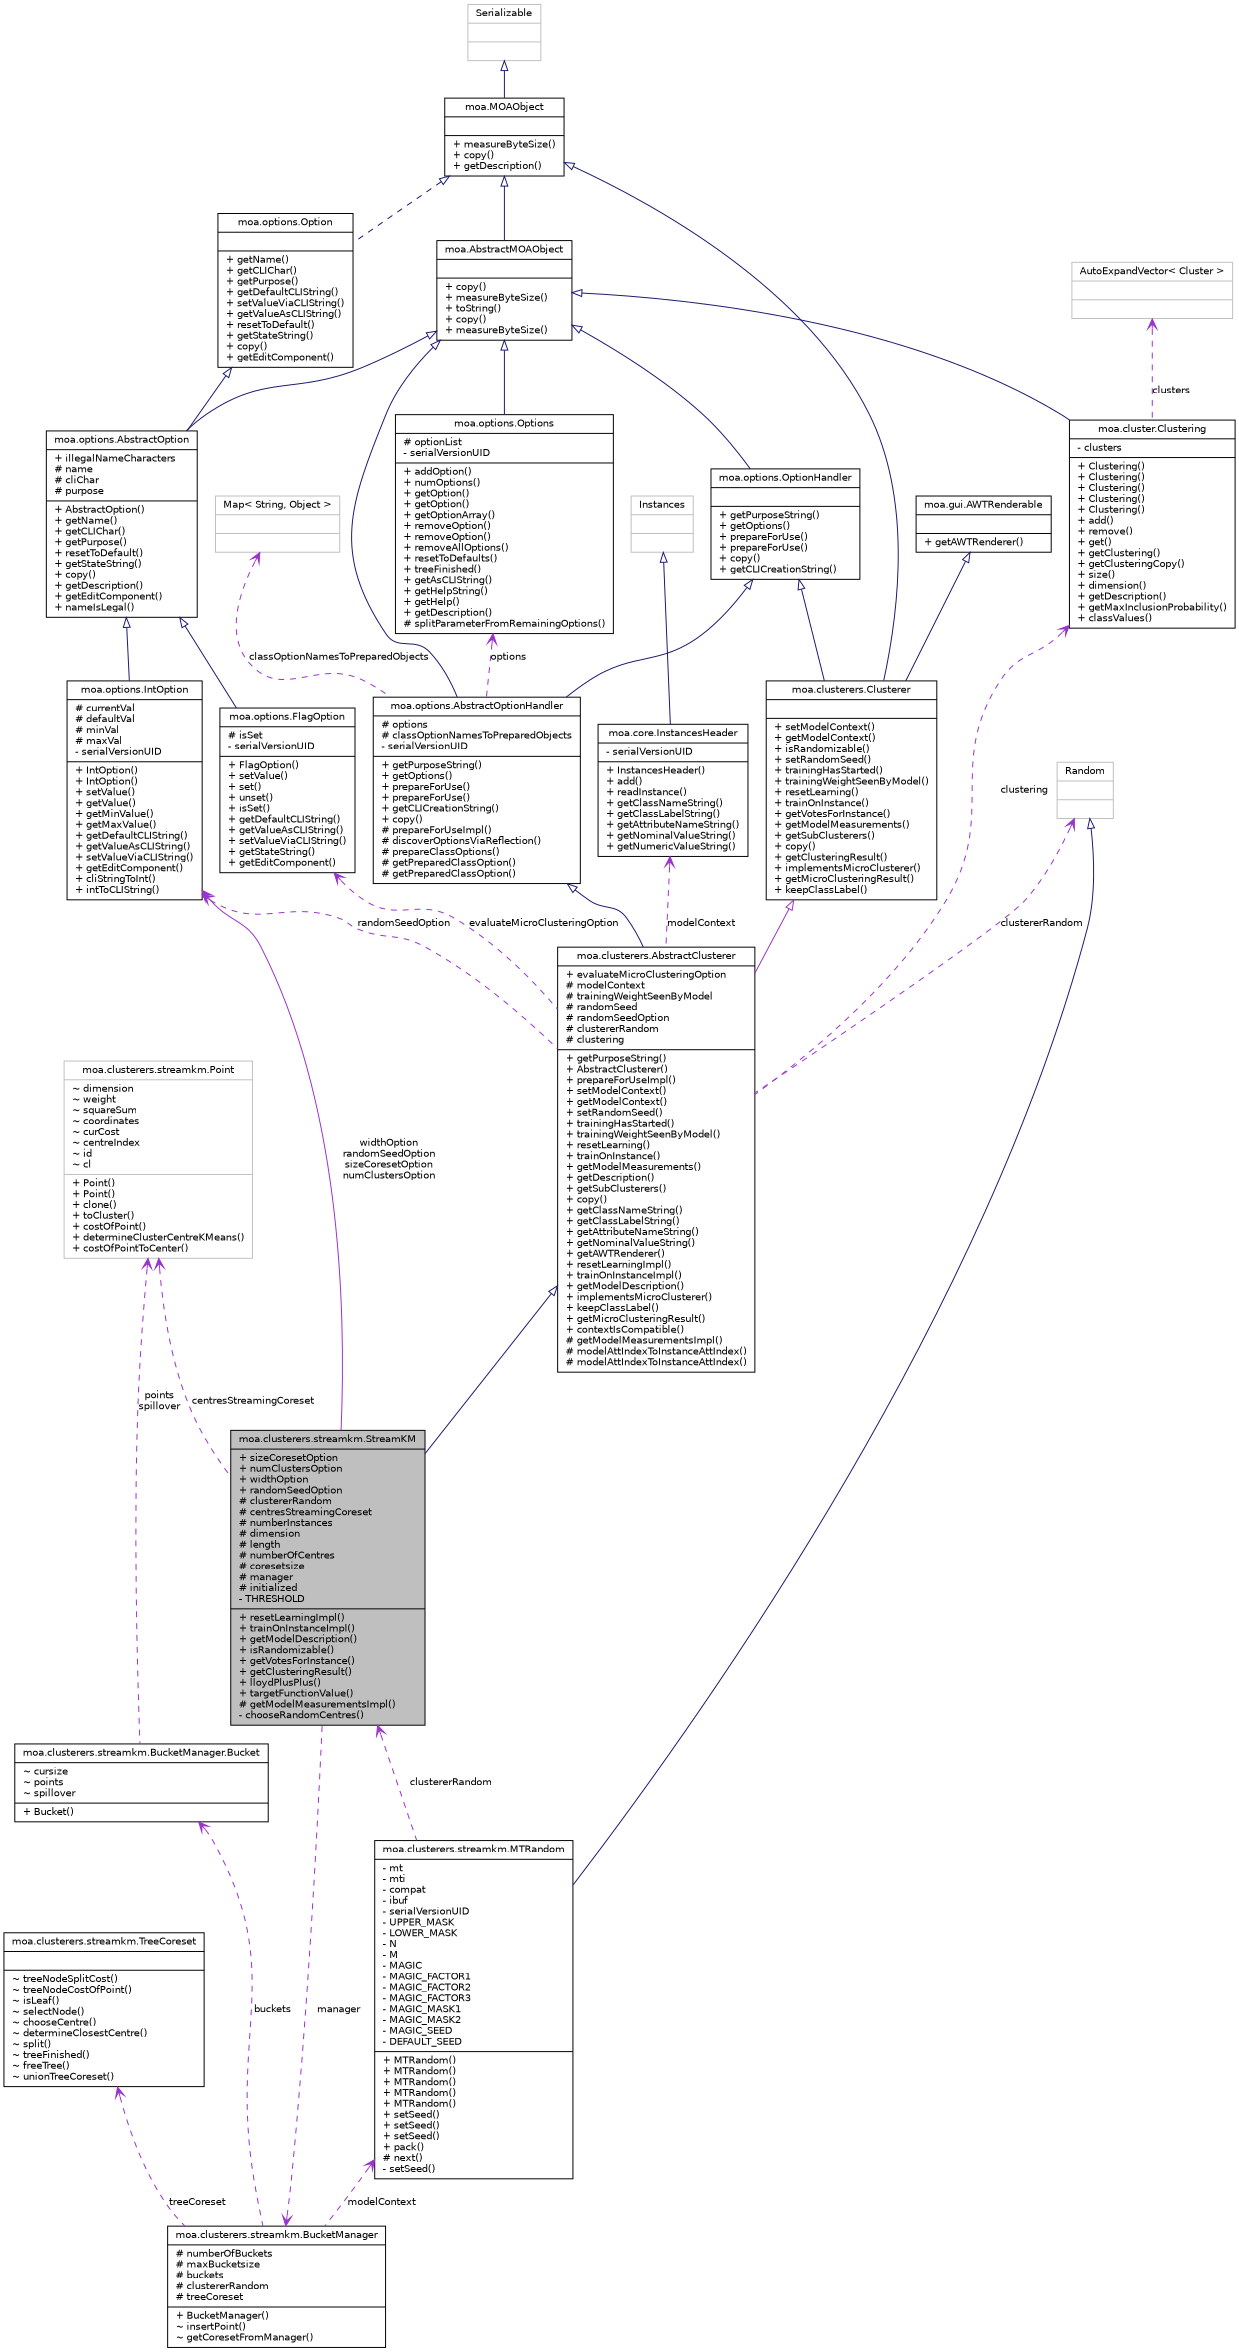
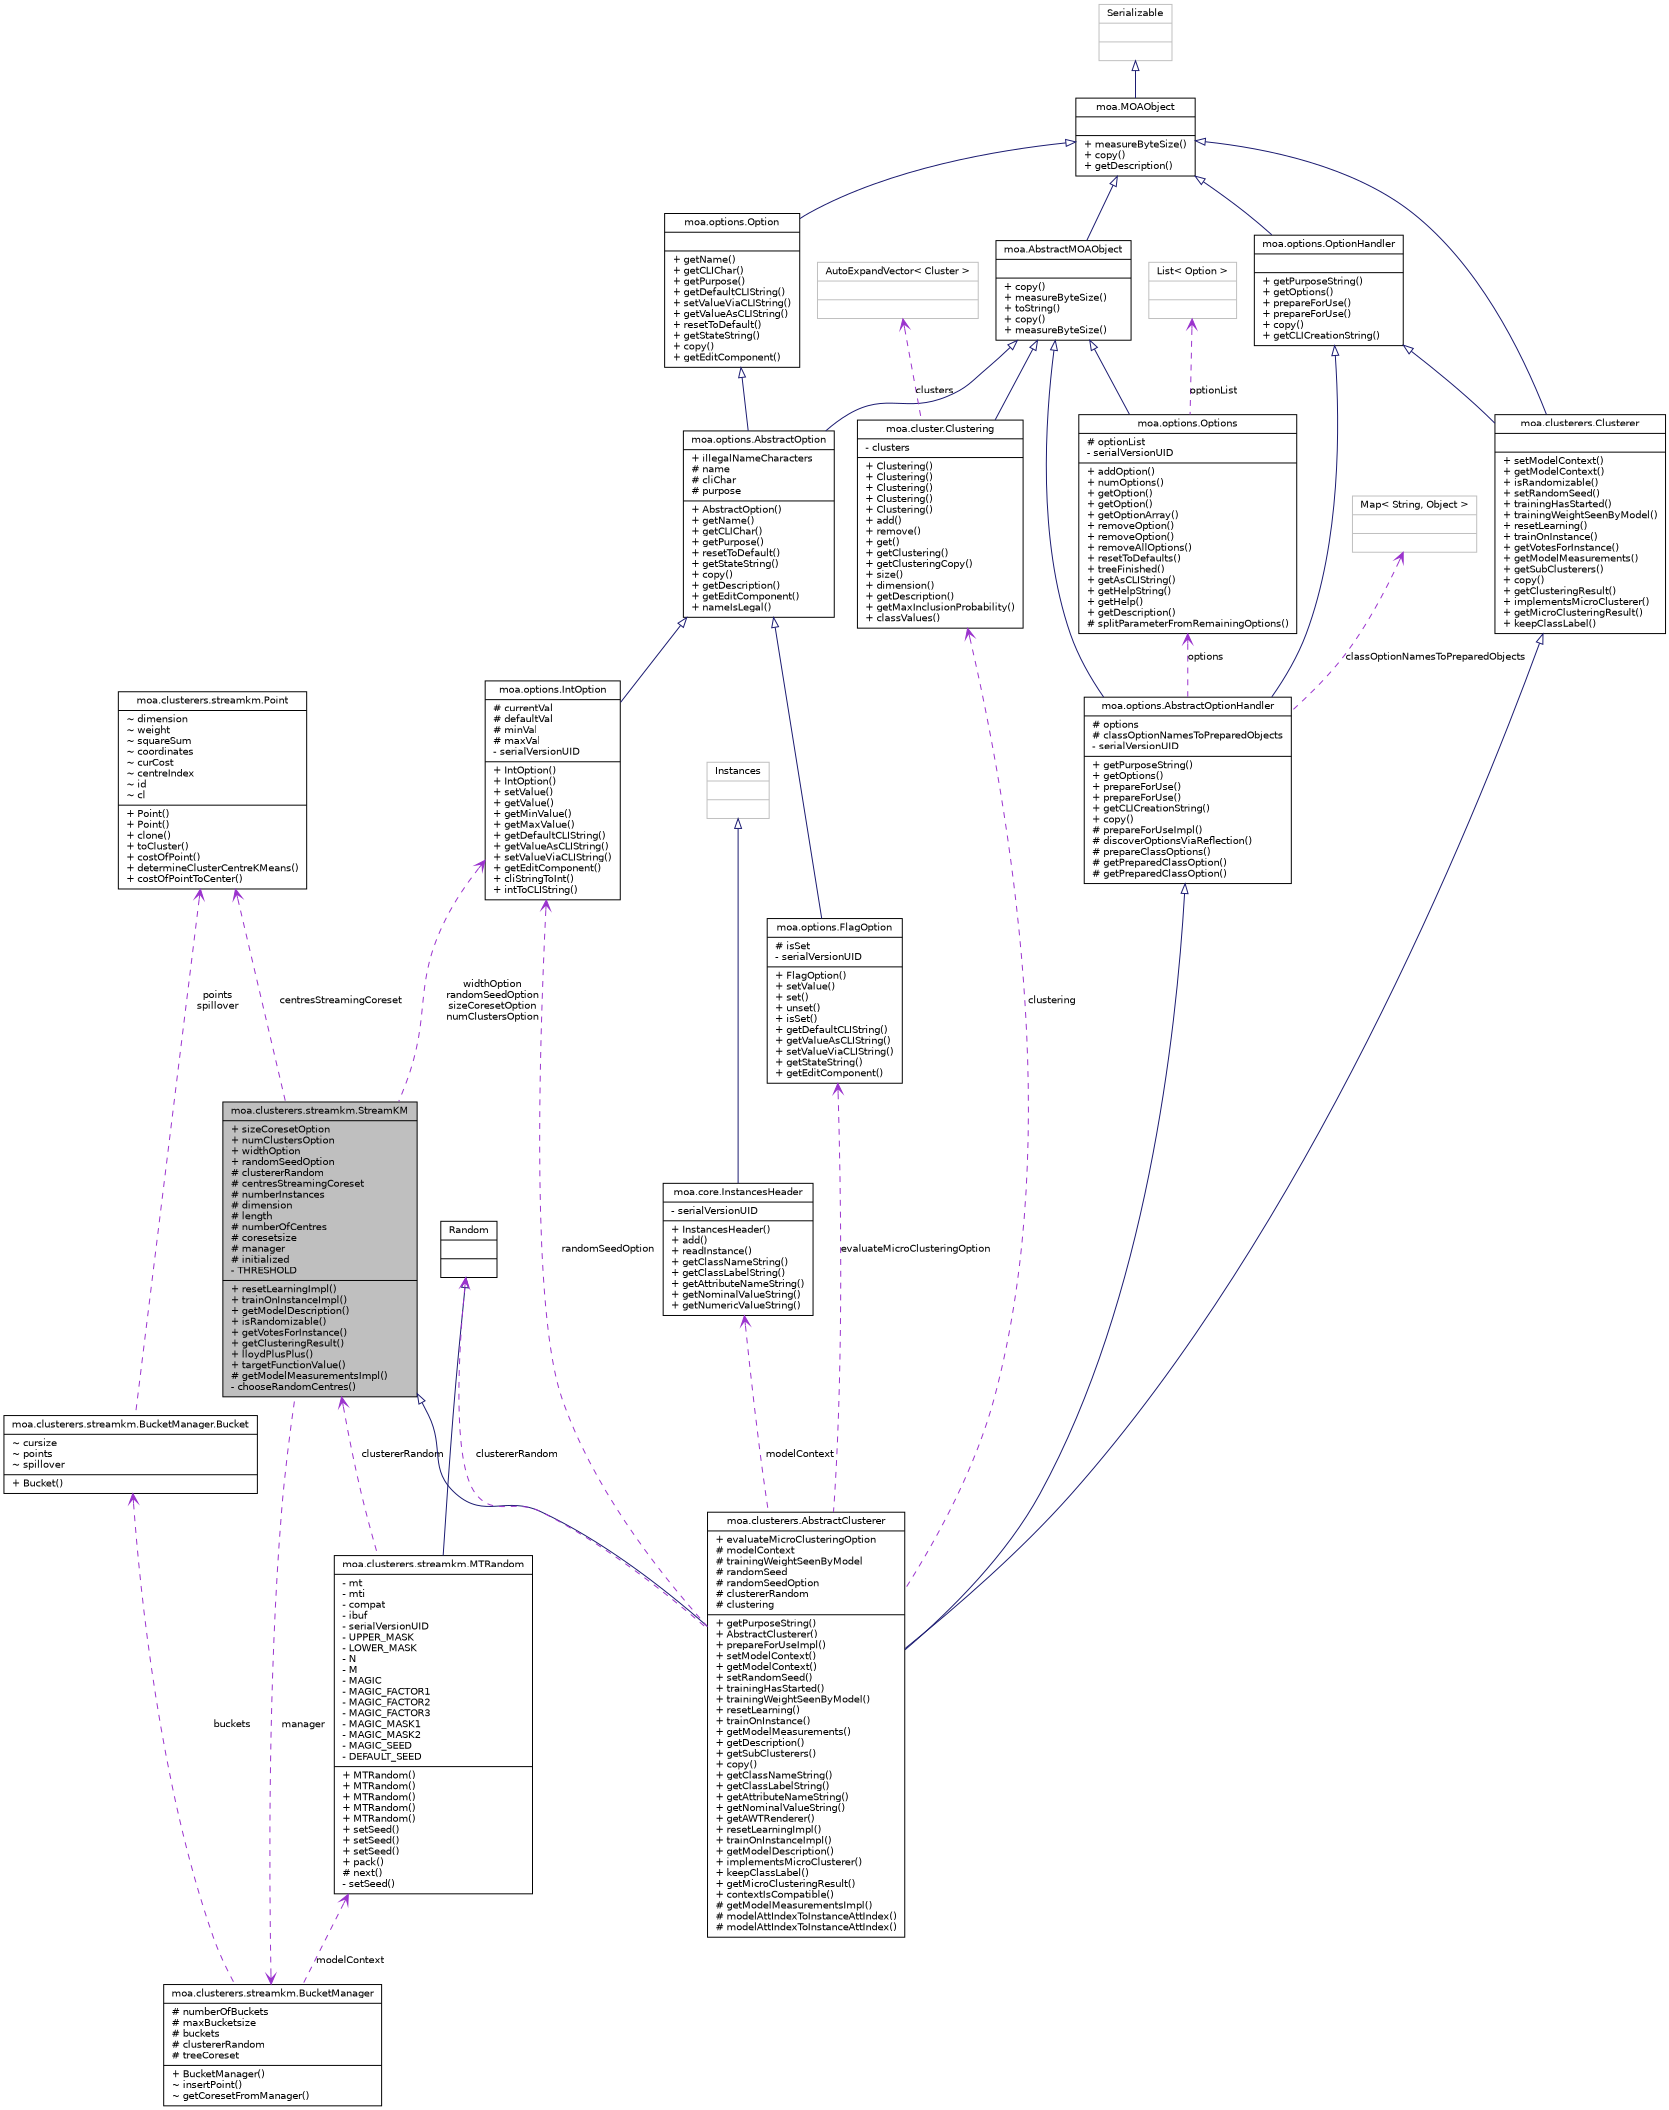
edge "moa.options.Option" -> "moa.MOAObject": style dashed -> solid
node "List< Option >": added
edge "moa.options.OptionHandler" -> "moa.AbstractMOAObject": now "moa.options.OptionHandler" -> "moa.MOAObject"
node "moa.gui.AWTRenderable": removed
node "Random": color grey75 -> black
edge "moa.clusterers.AbstractClusterer" -> "moa.clusterers.Clusterer": color darkorchid3 -> midnightblue
edge "moa.clusterers.streamkm.StreamKM" -> "moa.options.IntOption": style solid -> dashed
node "moa.clusterers.streamkm.Point": color grey75 -> black
edge "moa.clusterers.streamkm.StreamKM" -> "moa.clusterers.AbstractClusterer": reversed
node "moa.clusterers.streamkm.TreeCoreset": removed
